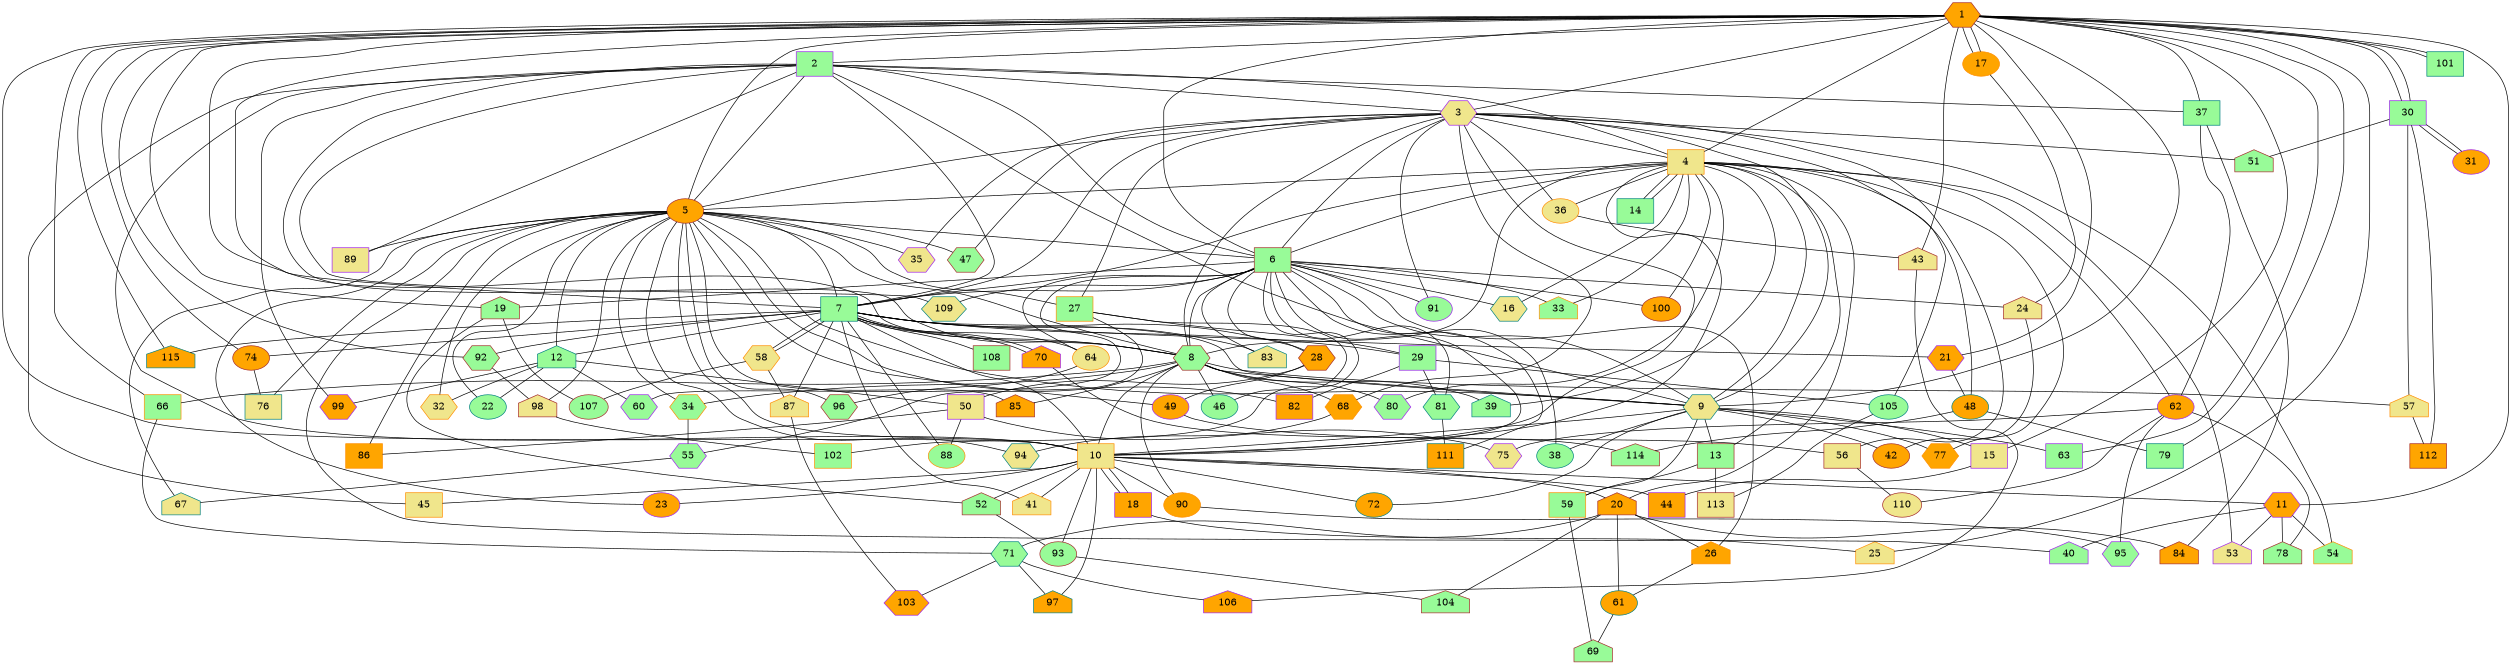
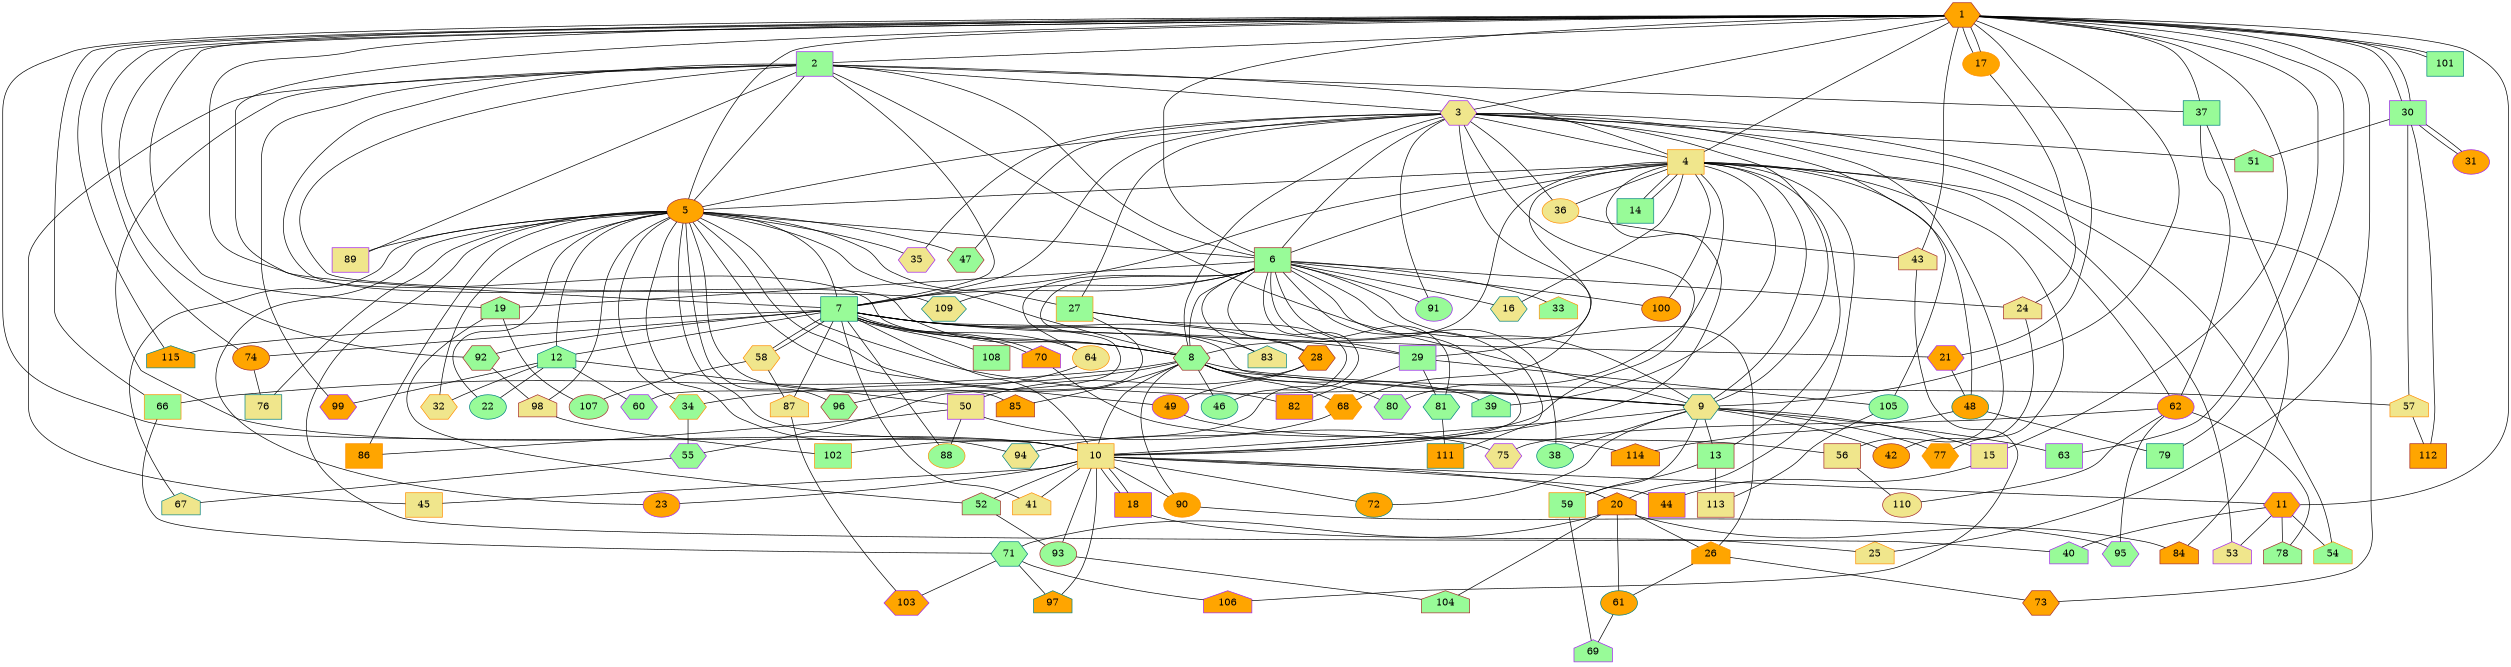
edge "4" -- "33": now "4" -- "29"
node "114": fillcolor palegreen -> orange
node "73": added
node "69": color brown -> purple
